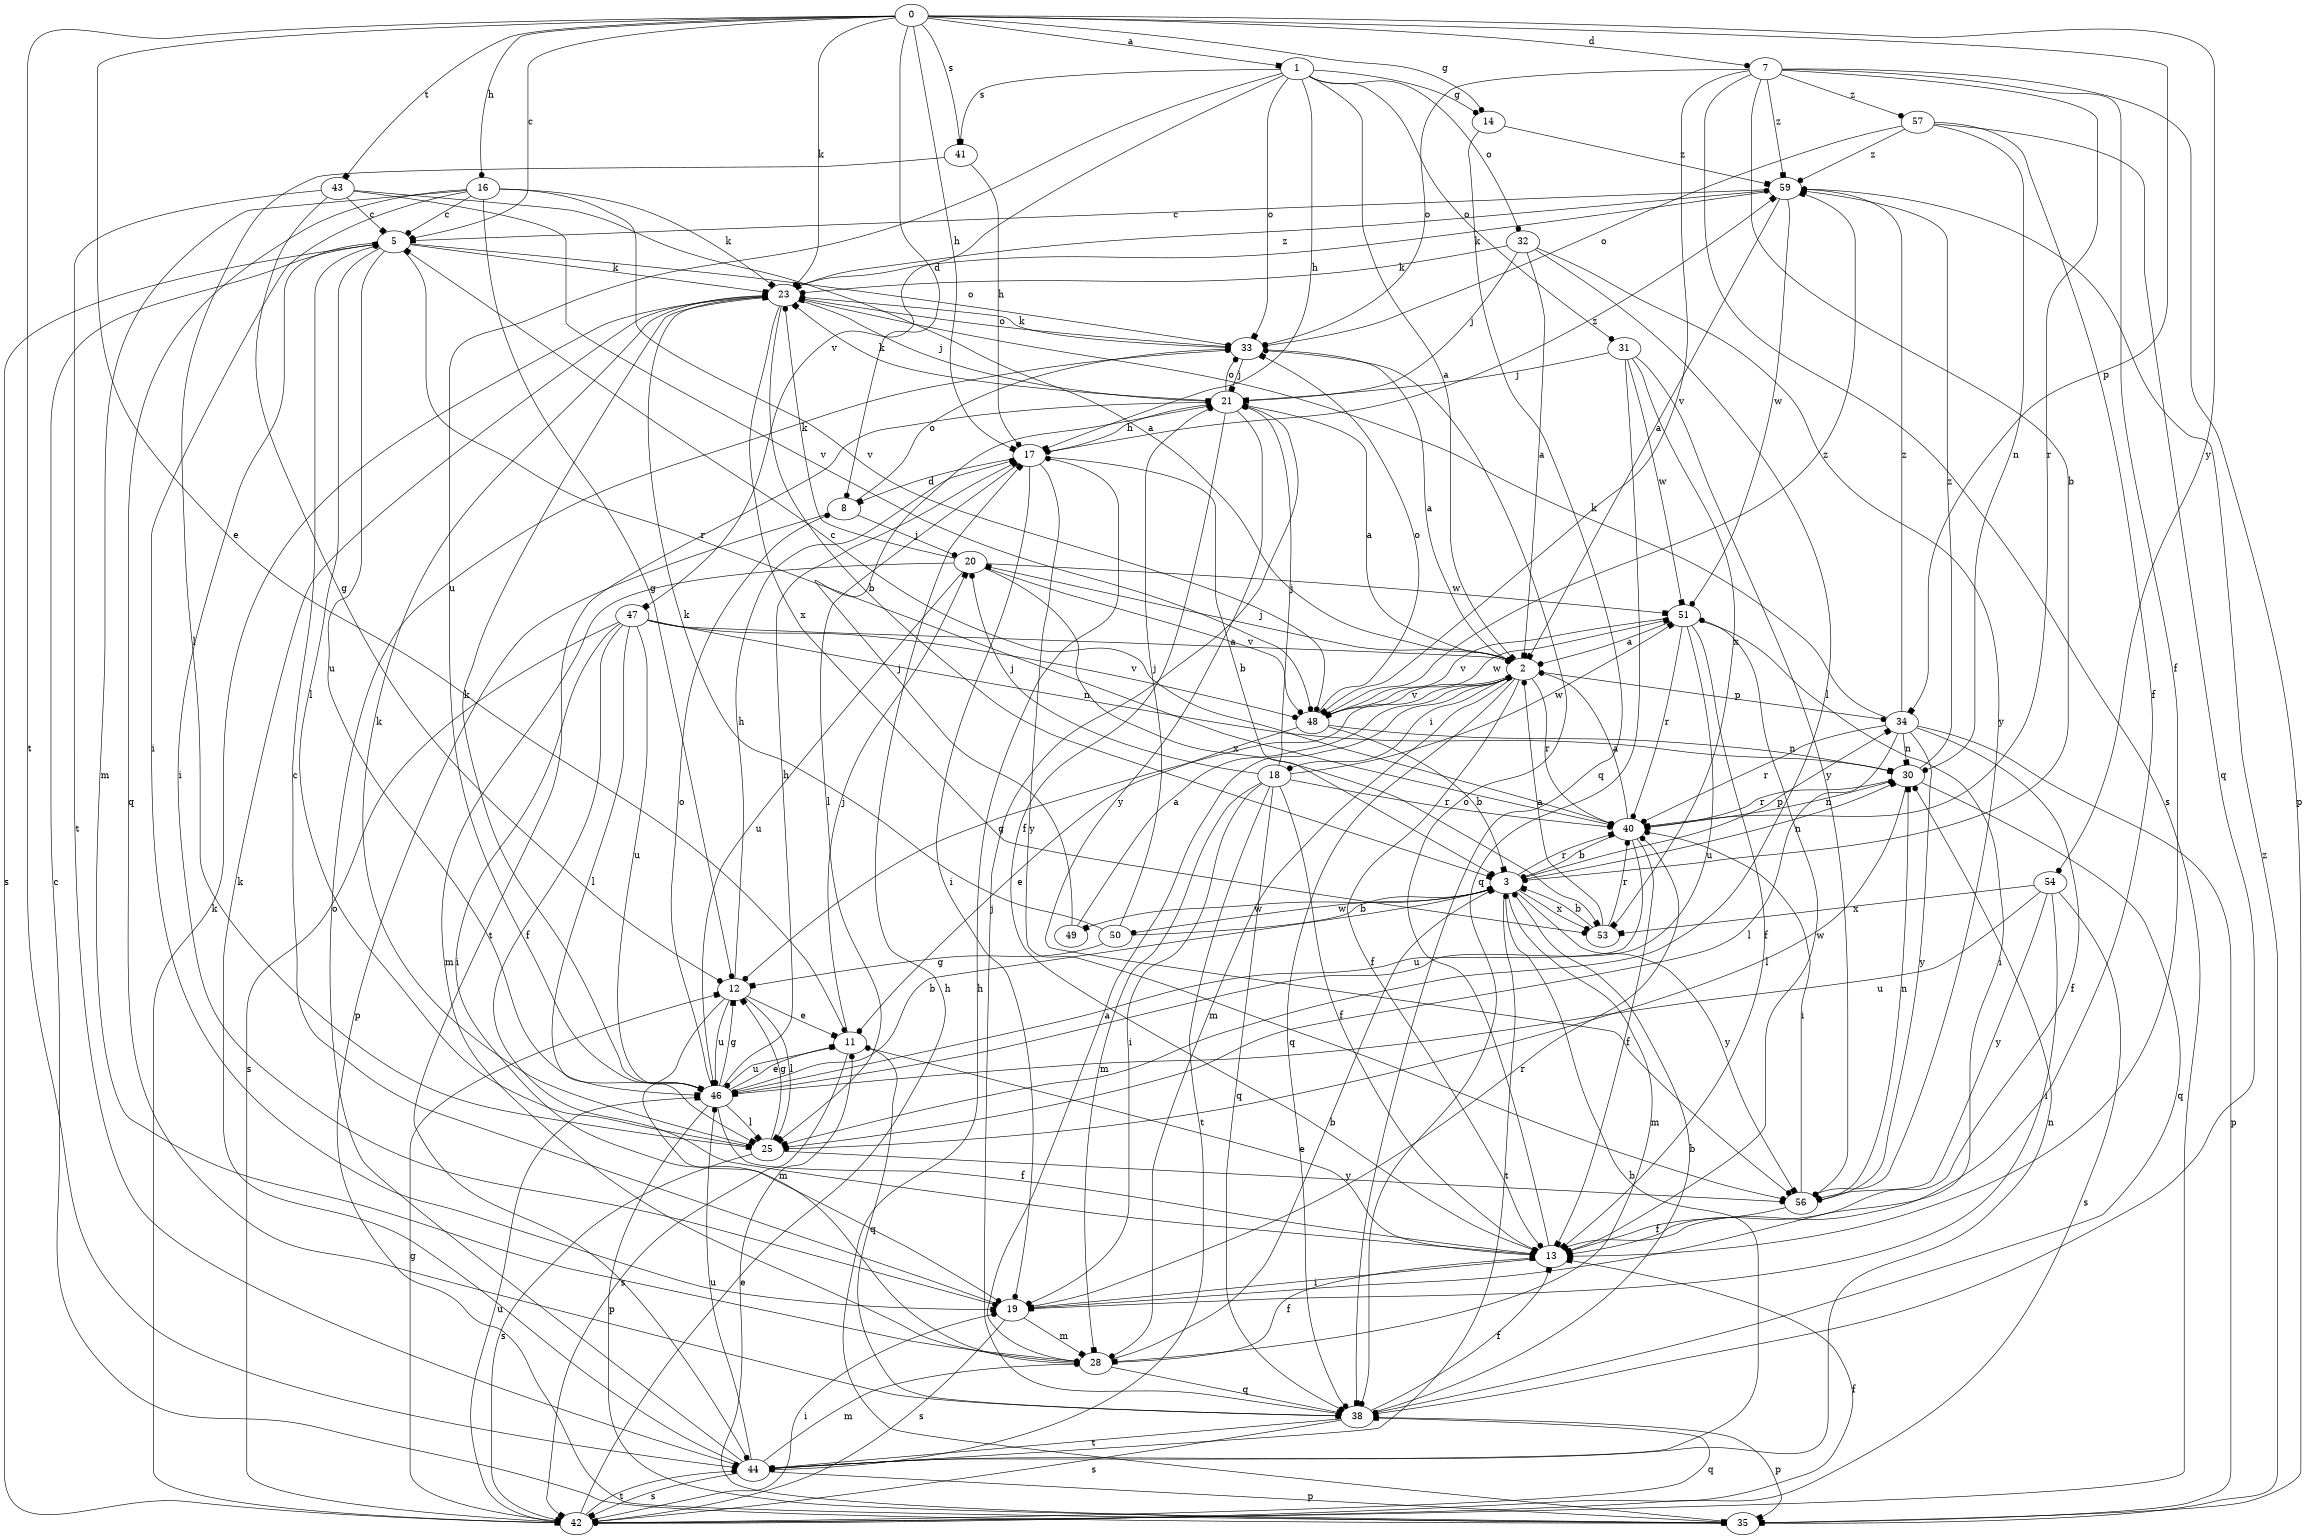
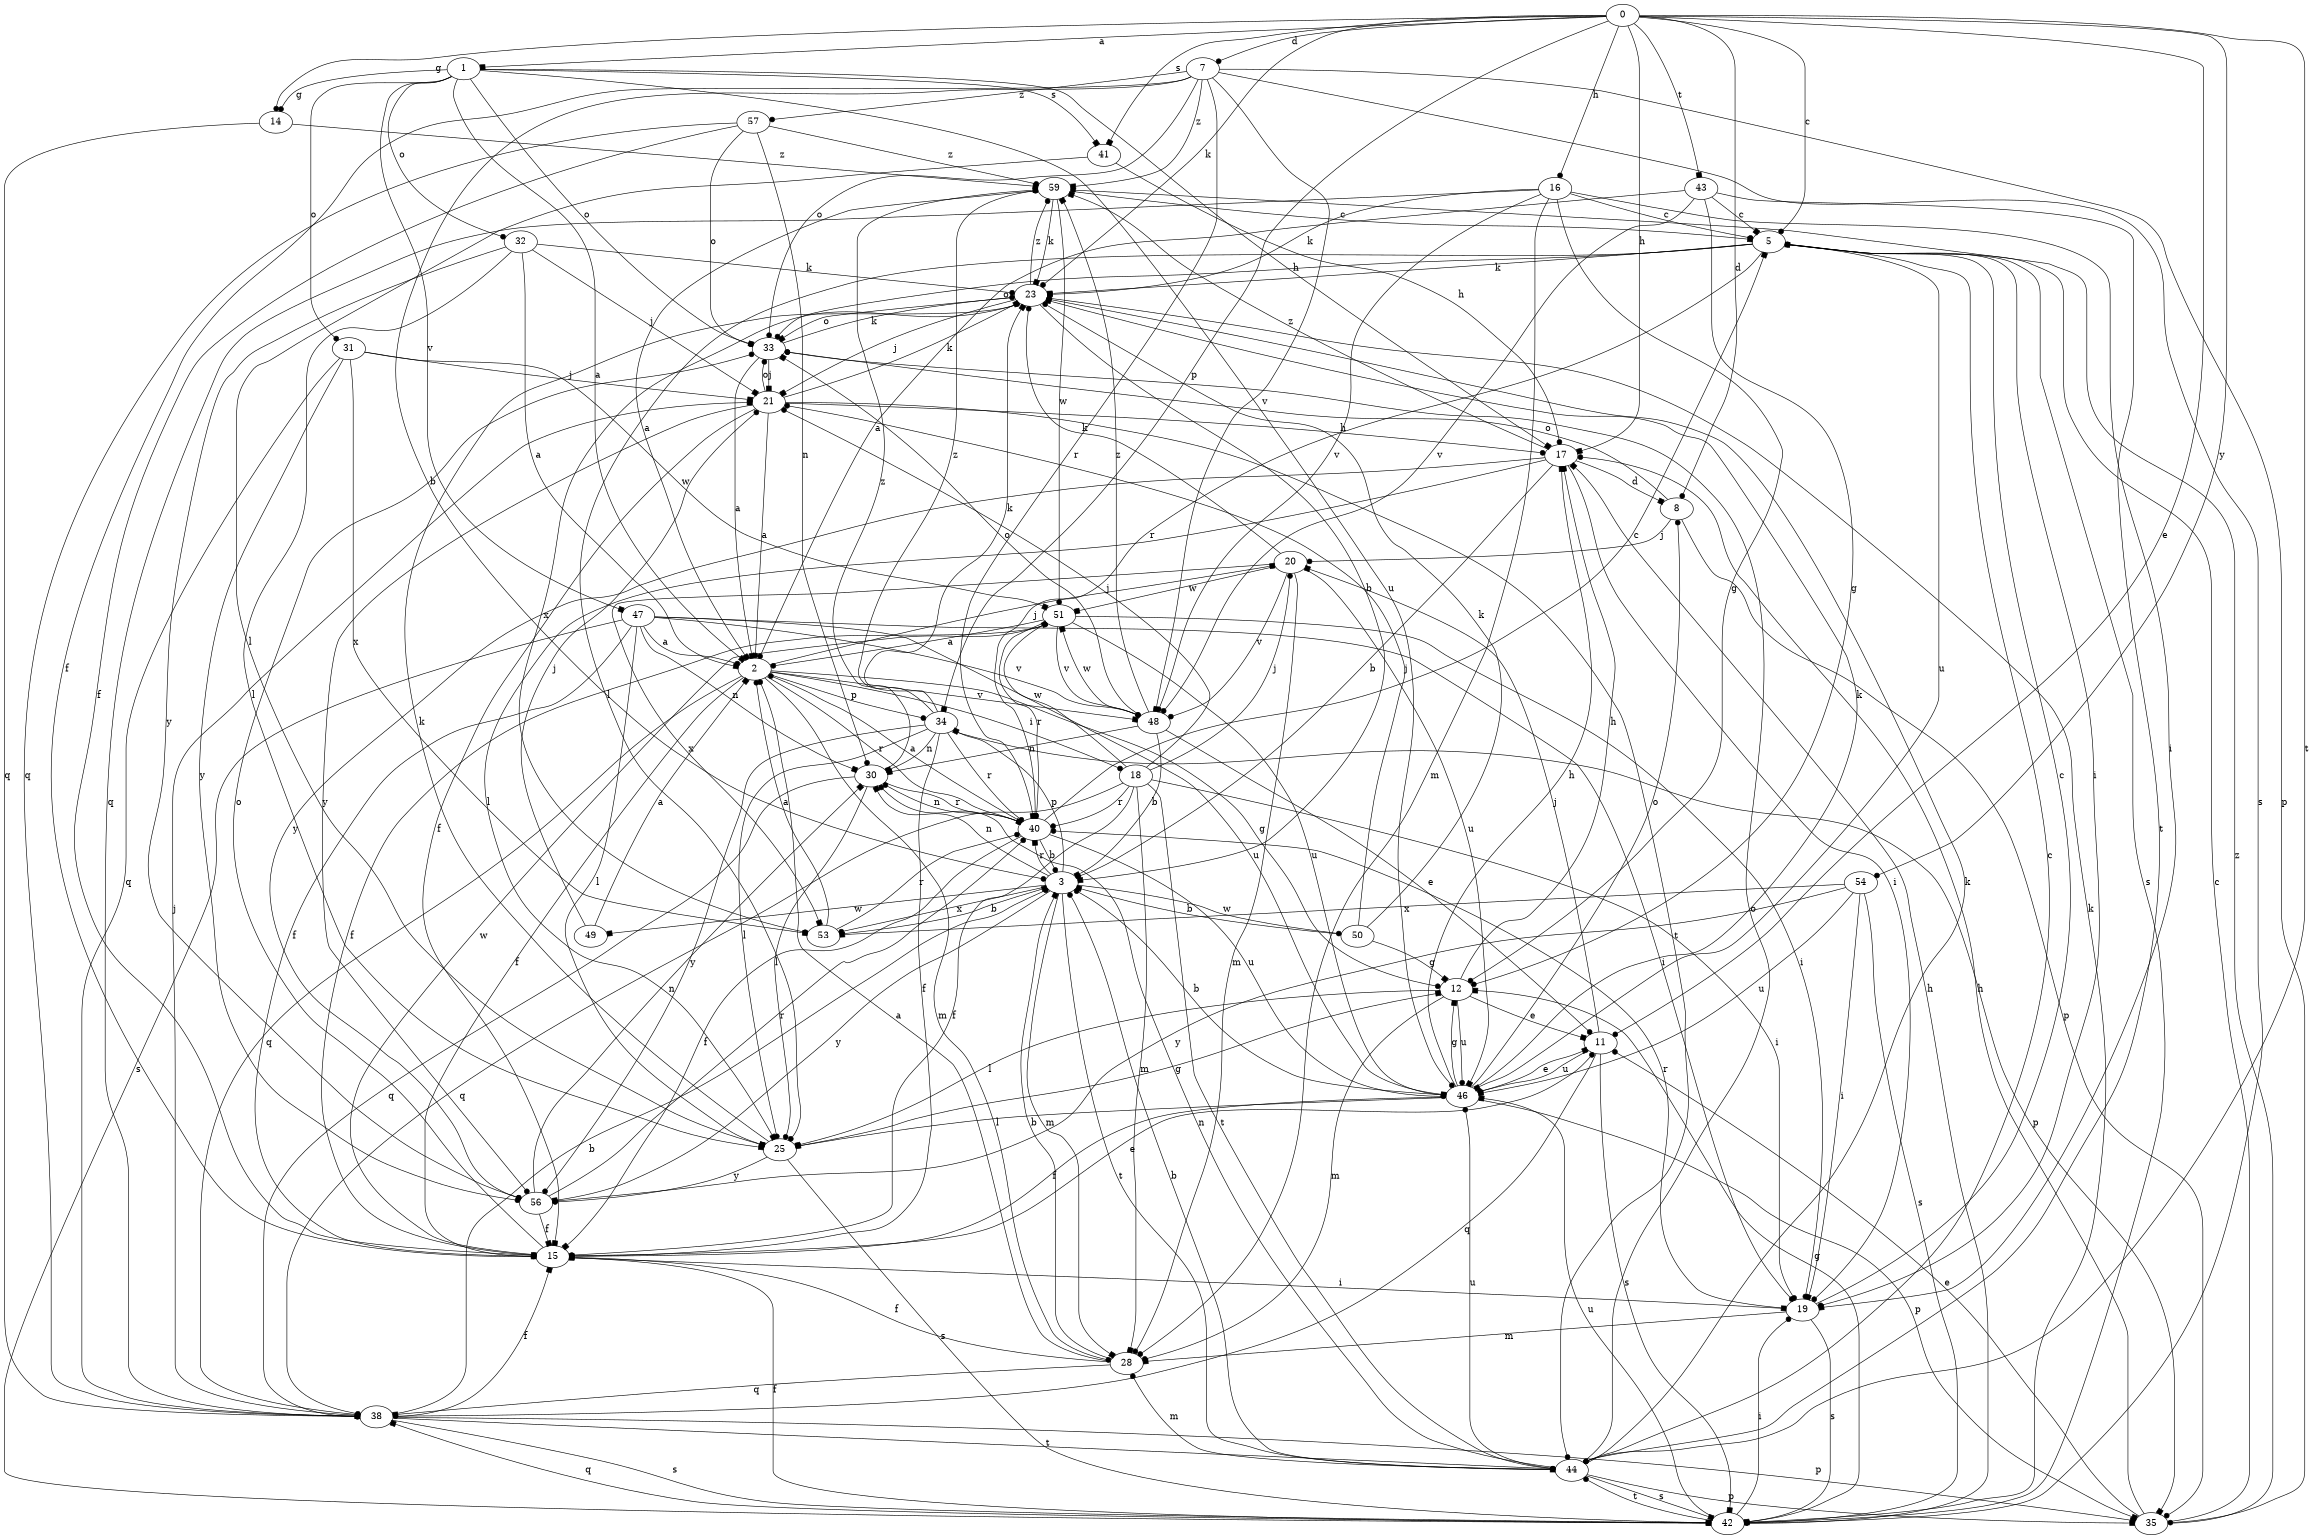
edge "44" -> "5": added, label "c"
edge "56" -> "40": label "i" -> "r"
node "13": label "13" -> "15"
